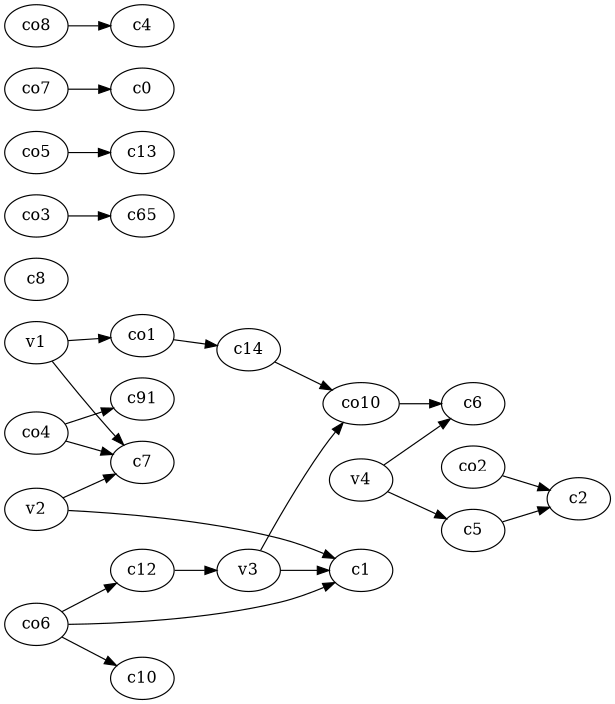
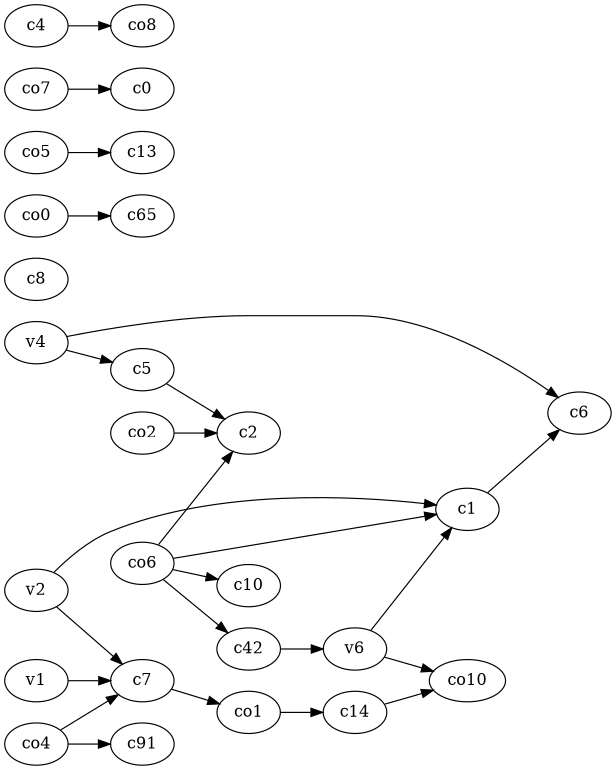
edge "co8" -> "c4": reversed
node "co3": label "co3" -> "co0"
edge "v1" -> "co1": now "c7" -> "co1"
edge "co10" -> "c6": now "c1" -> "c6"
edge "co6" -> "c2": added
node "c12": label "c12" -> "c42"
node "v3": label "v3" -> "v6"
